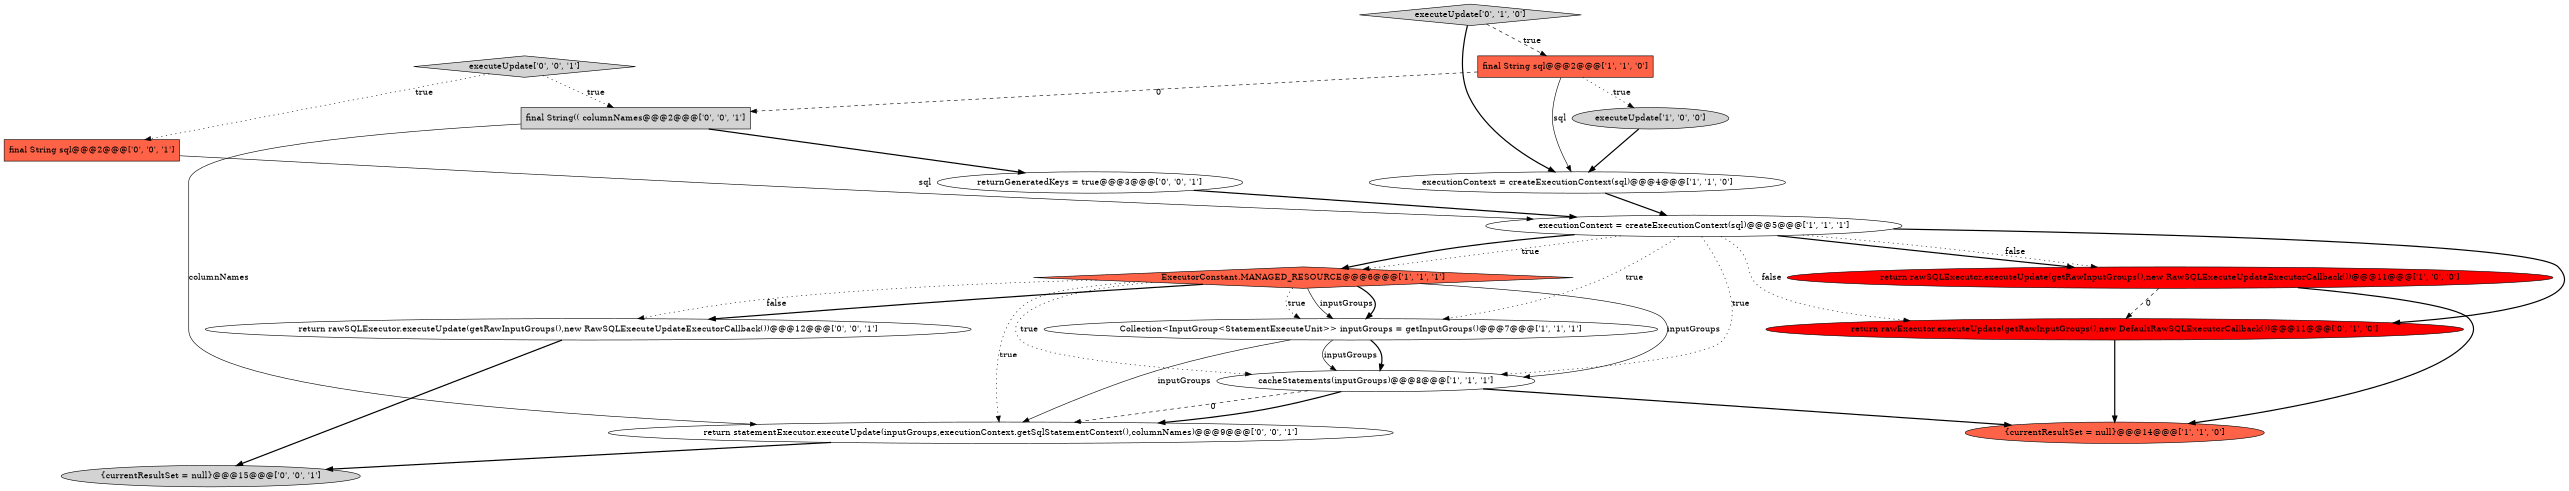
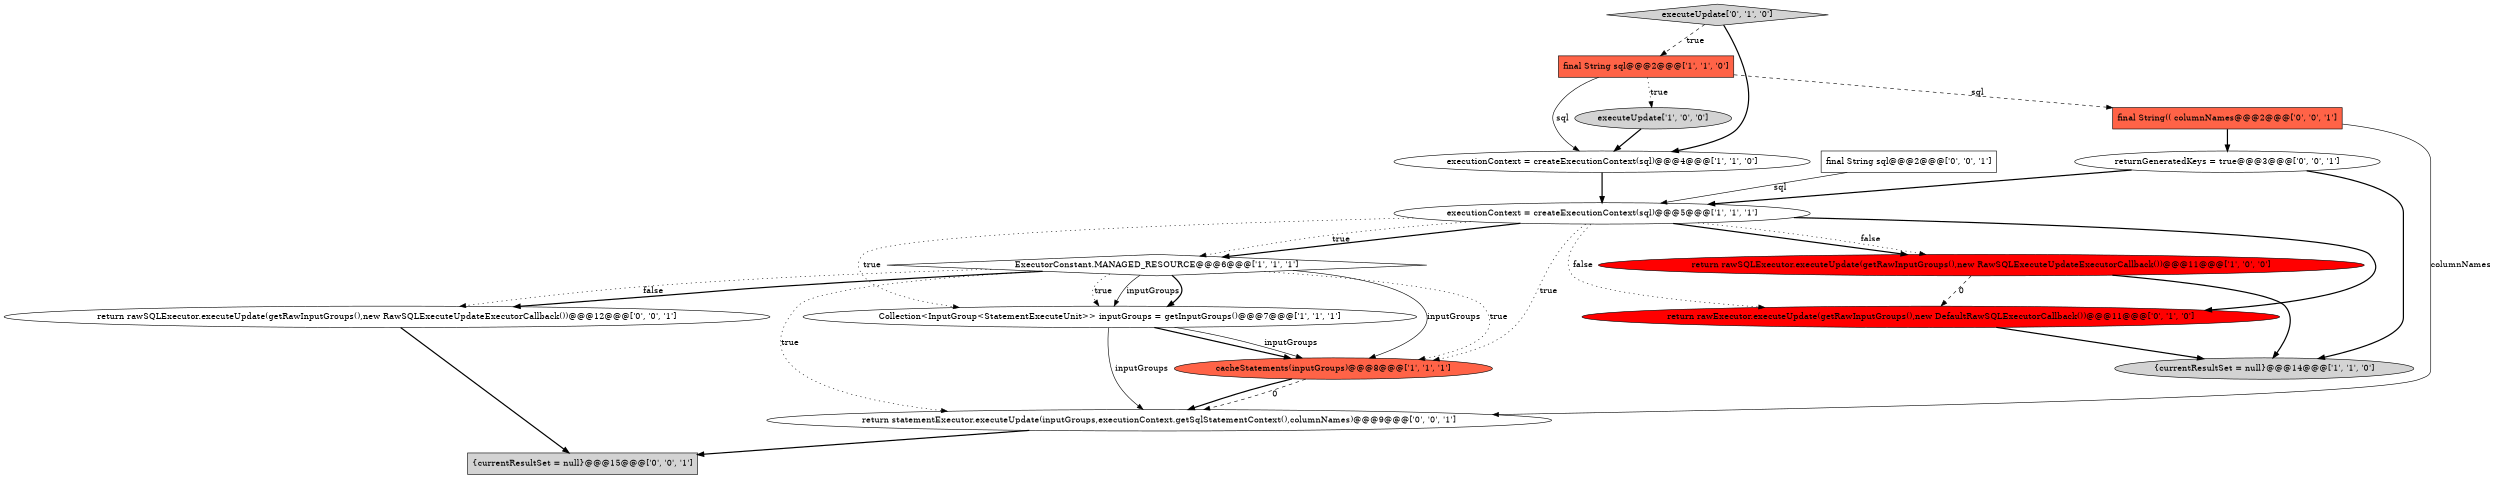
node "executeUpdate['0', '0', '1']": removed
edge "final String sql@@@2@@@['1', '1', '0']" -> "final String(( columnNames@@@2@@@['0', '0', '1']": label "0" -> "sql"
node "final String(( columnNames@@@2@@@['0', '0', '1']": fillcolor lightgray -> tomato
node "final String sql@@@2@@@['0', '0', '1']": fillcolor tomato -> white
node "ExecutorConstant.MANAGED_RESOURCE@@@6@@@['1', '1', '1']": fillcolor tomato -> white
node "cacheStatements(inputGroups)@@@8@@@['1', '1', '1']": fillcolor white -> tomato
edge "cacheStatements(inputGroups)@@@8@@@['1', '1', '1']" -> "{currentResultSet = null}@@@14@@@['1', '1', '0']": now "returnGeneratedKeys = true@@@3@@@['0', '0', '1']" -> "{currentResultSet = null}@@@14@@@['1', '1', '0']"
node "{currentResultSet = null}@@@14@@@['1', '1', '0']": fillcolor tomato -> lightgray
node "{currentResultSet = null}@@@15@@@['0', '0', '1']": shape ellipse -> box
